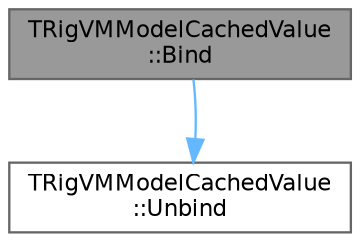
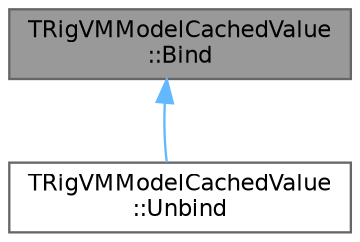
edge "TRigVMModelCachedValue ::Bind" -> "TRigVMModelCachedValue ::Unbind": reversed
